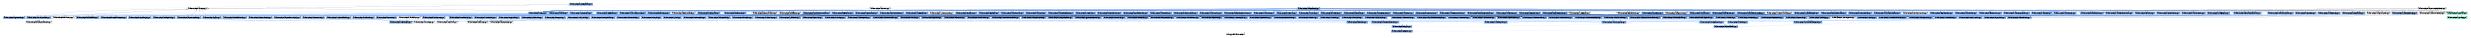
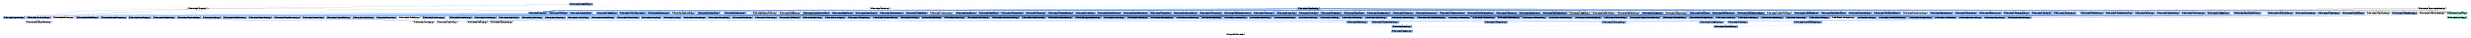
node "{lib/libLLVMCodeGen.a(ReplaceWithVeclib.cpp.o)}": added
node "{lib/libLLVMCodeGen.a(MIRPrintingPass.cpp.o)}": removed
